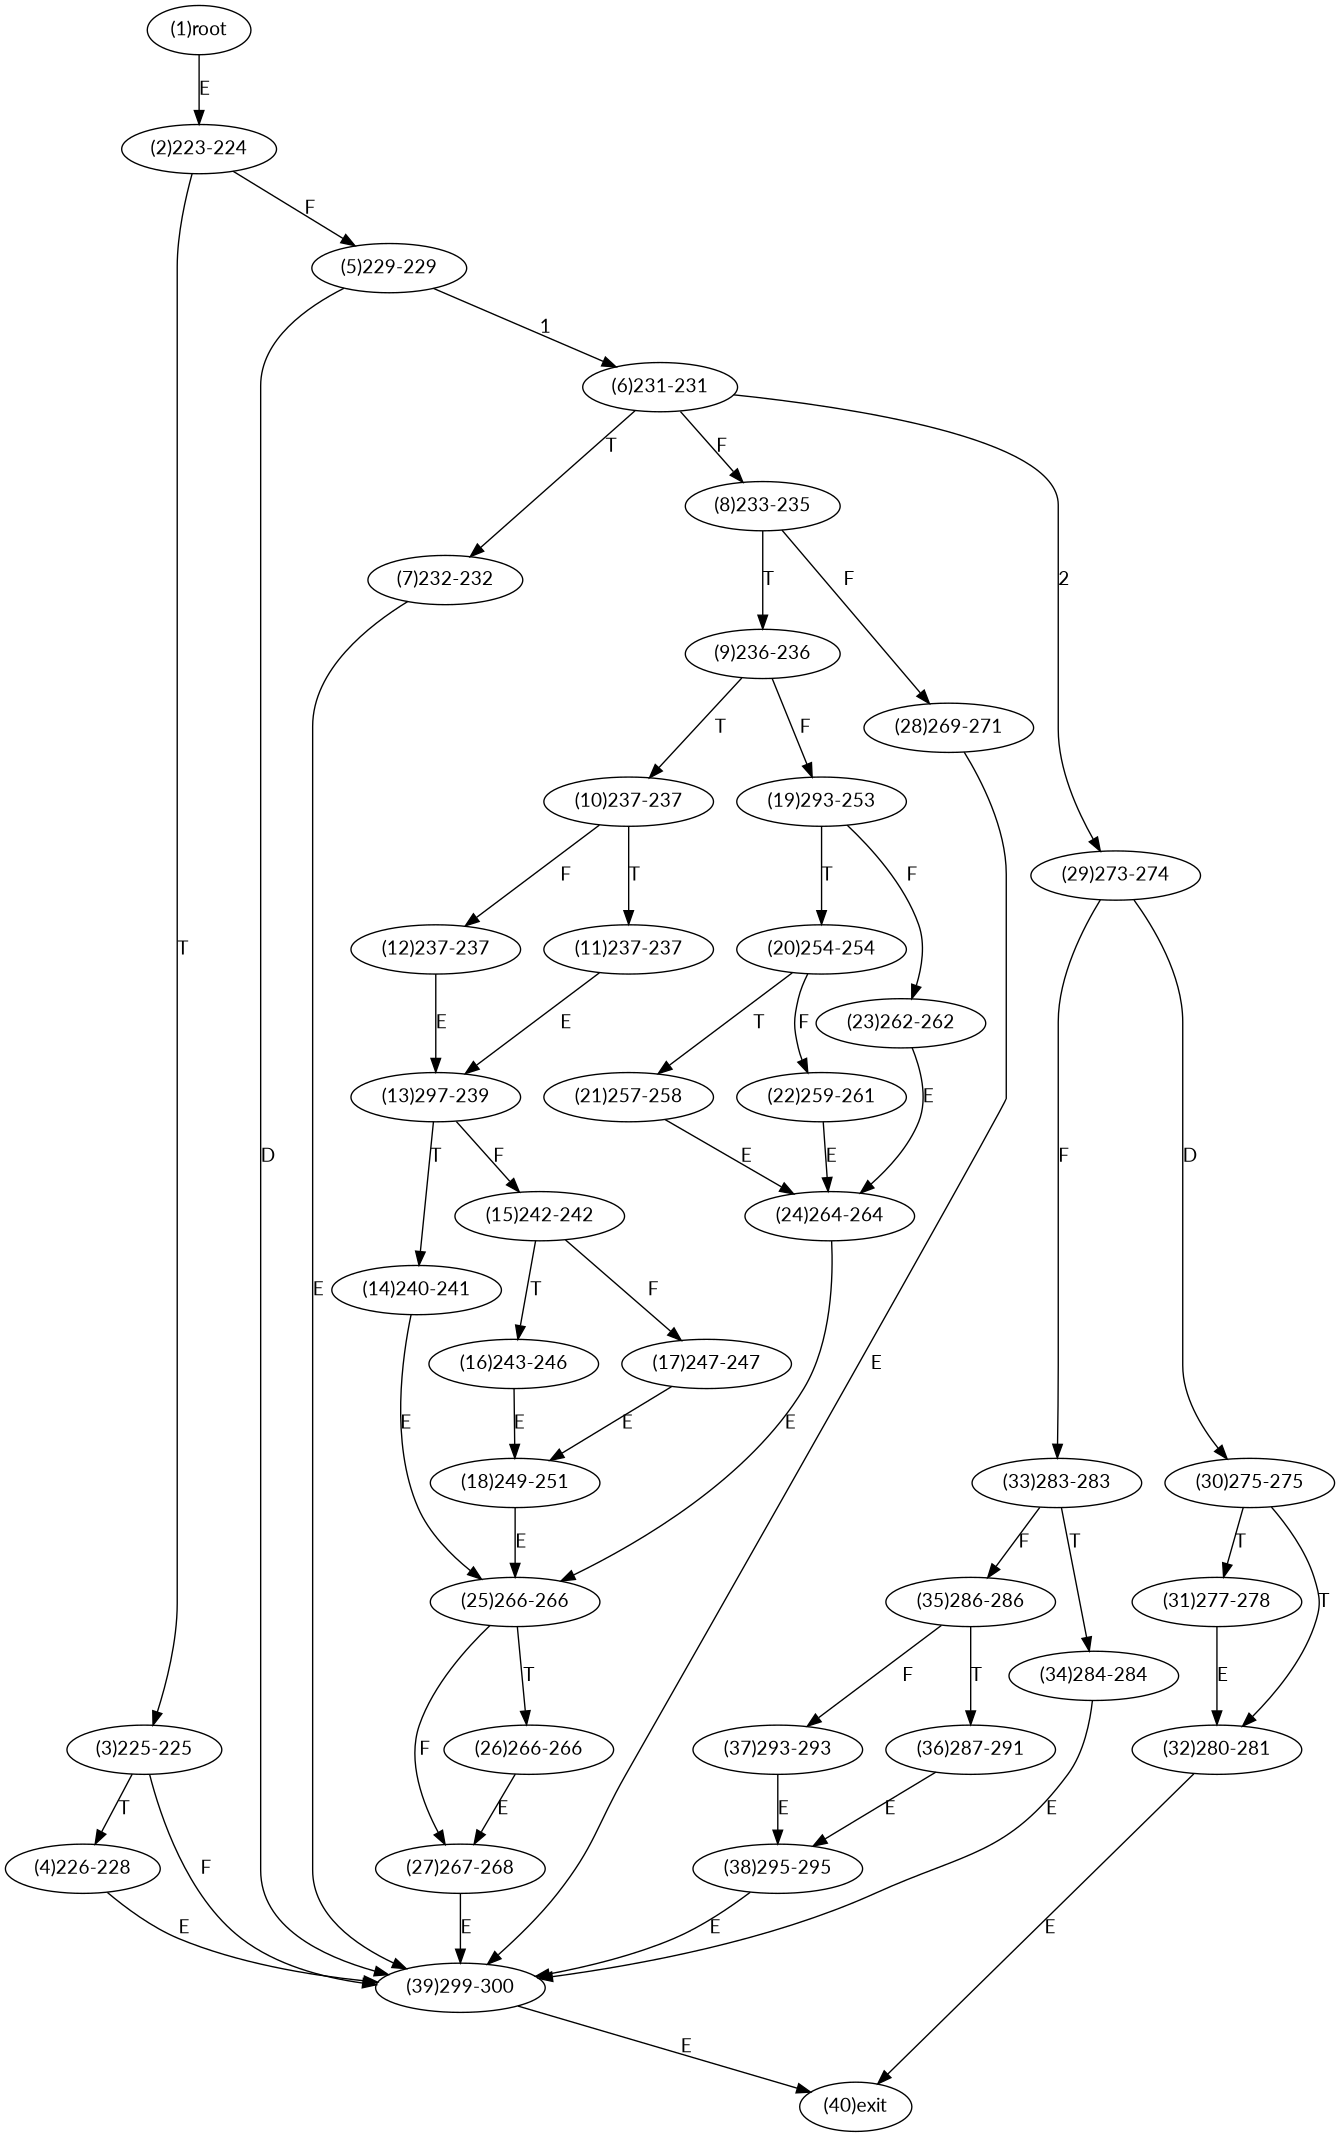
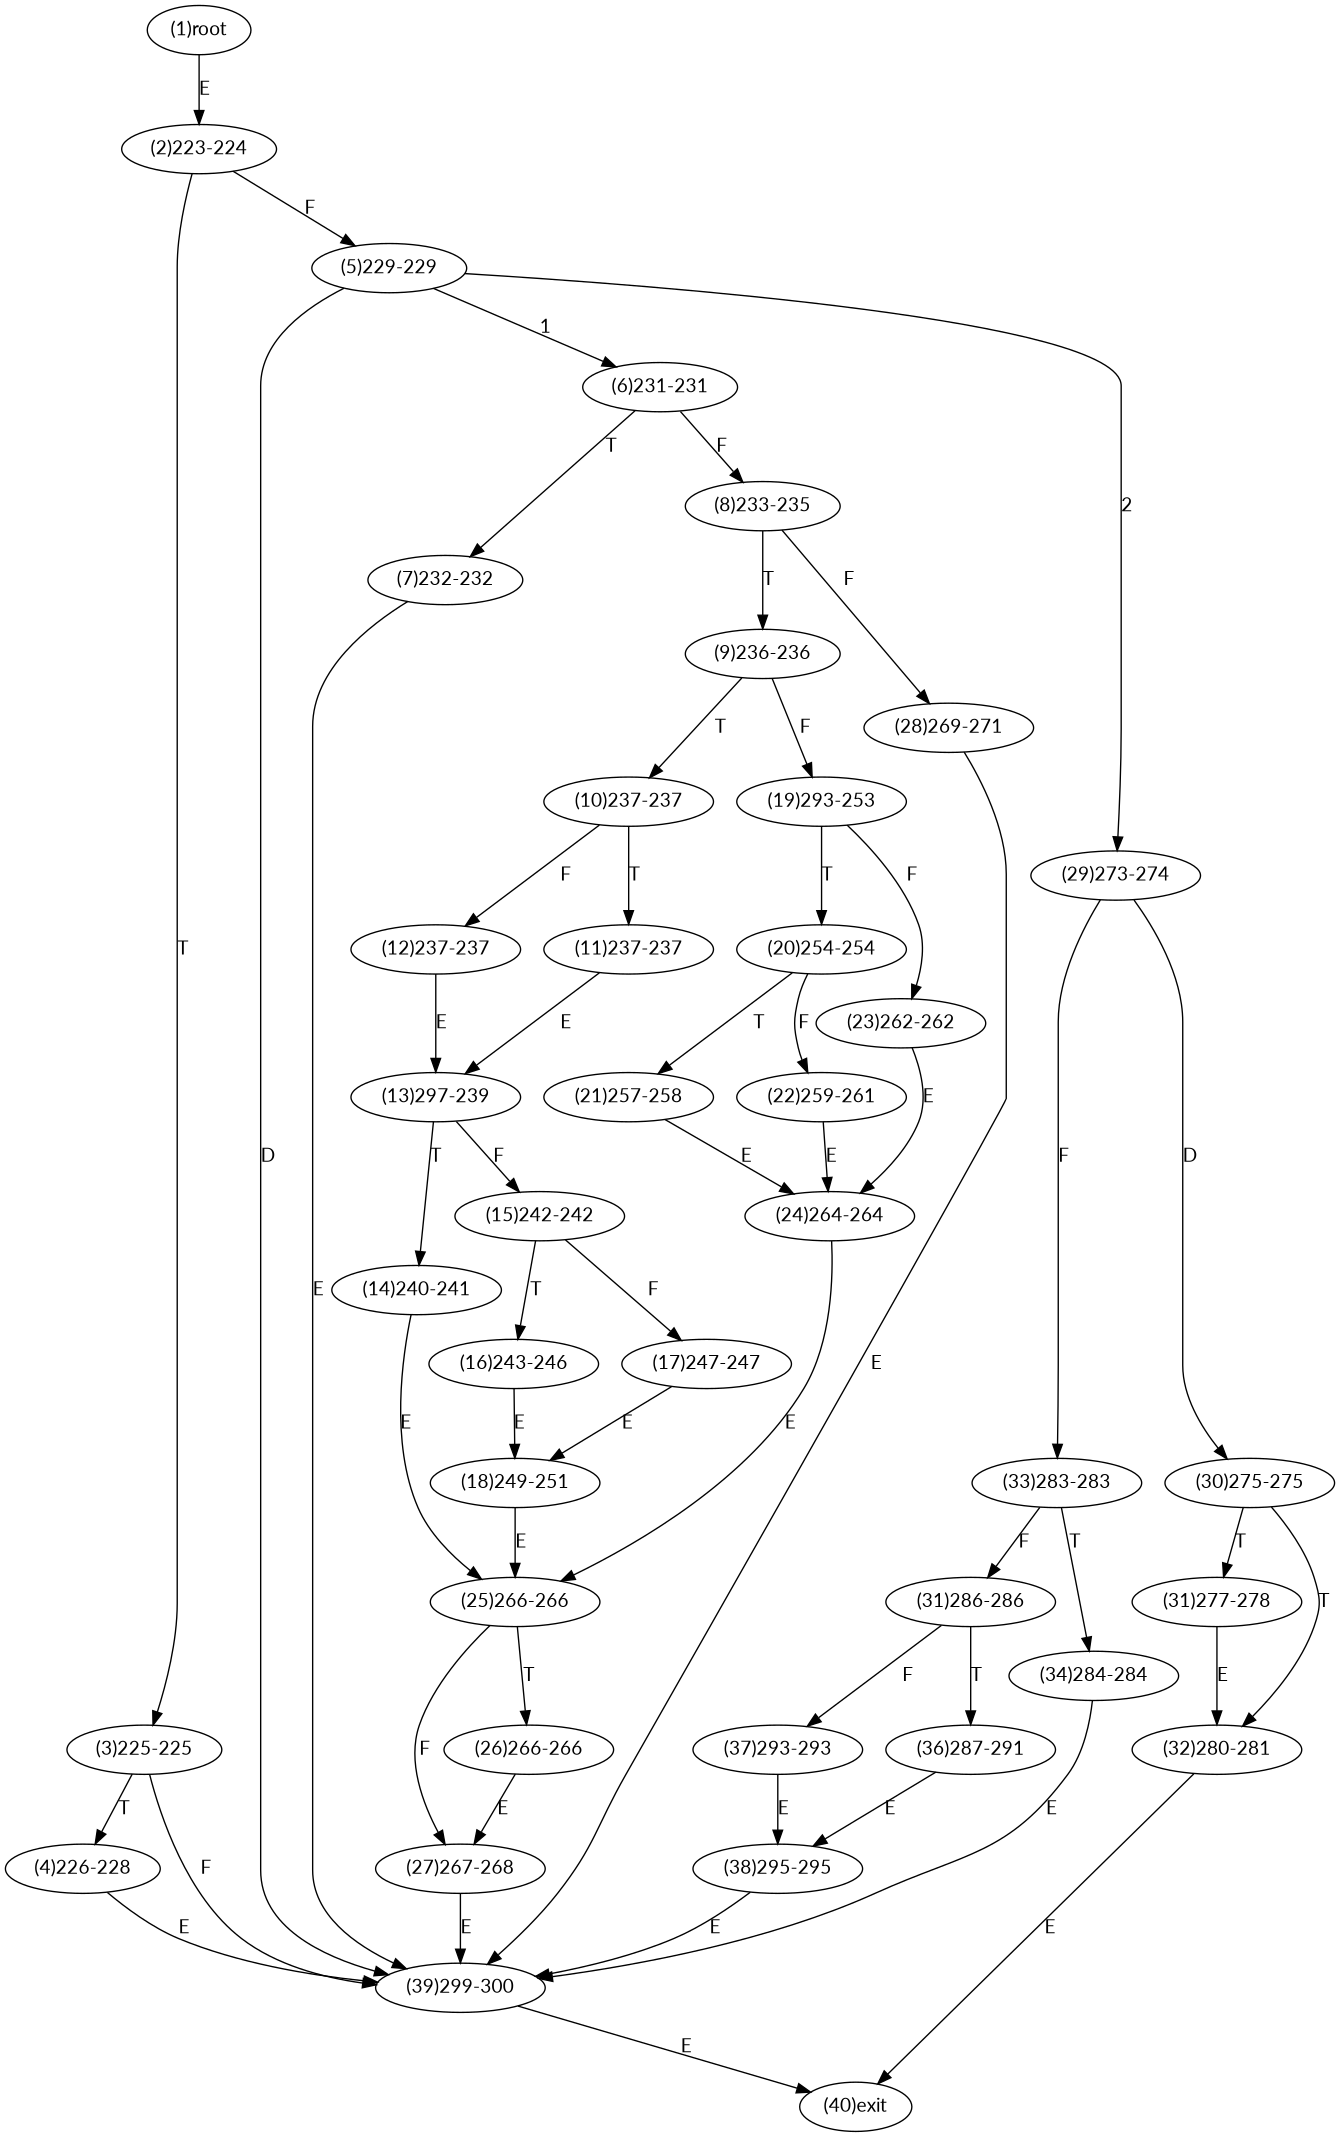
edge "(6)231-231" -> "(29)273-274": now "(5)229-229" -> "(29)273-274"
node "(35)286-286": label "(35)286-286" -> "(31)286-286"
